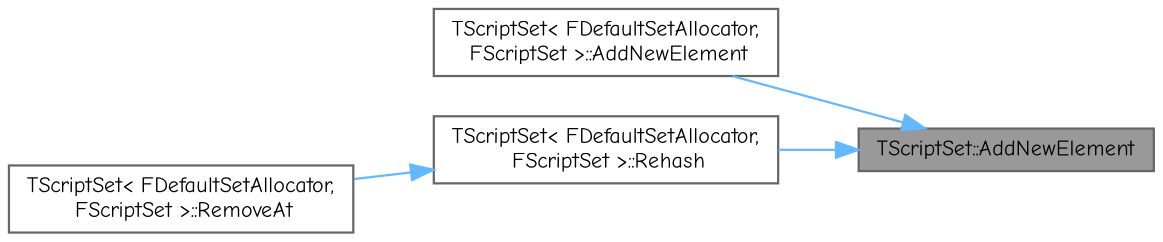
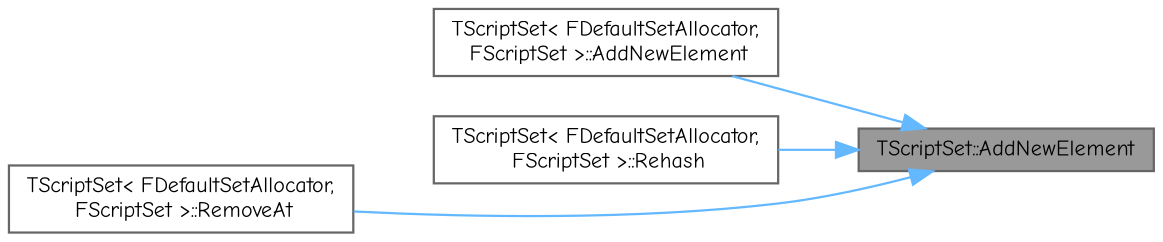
edge "TScriptSet< FDefaultSetAllocator, FScriptSet >::RemoveAt" -> "TScriptSet< FDefaultSetAllocator, FScriptSet >::Rehash": now "TScriptSet< FDefaultSetAllocator, FScriptSet >::RemoveAt" -> "TScriptSet::AddNewElement"
